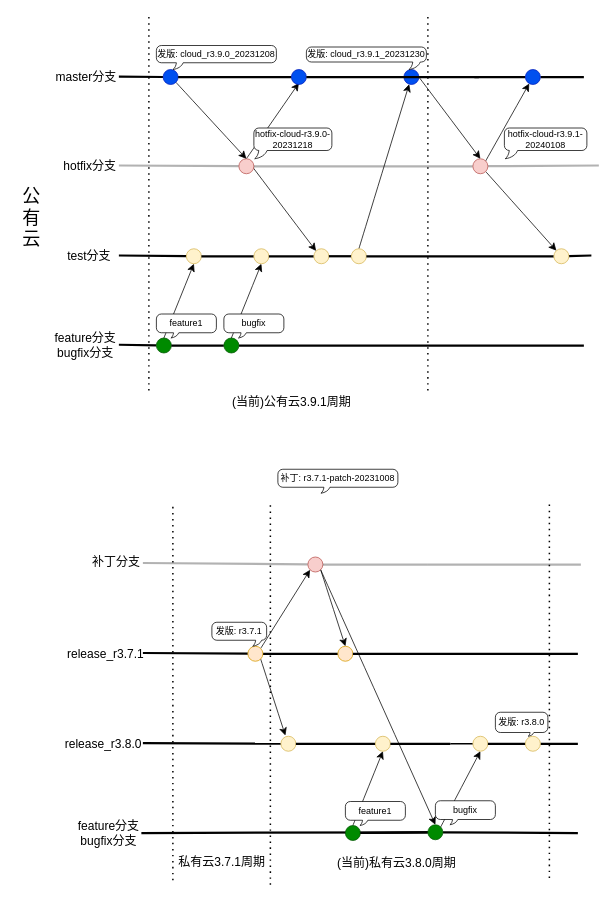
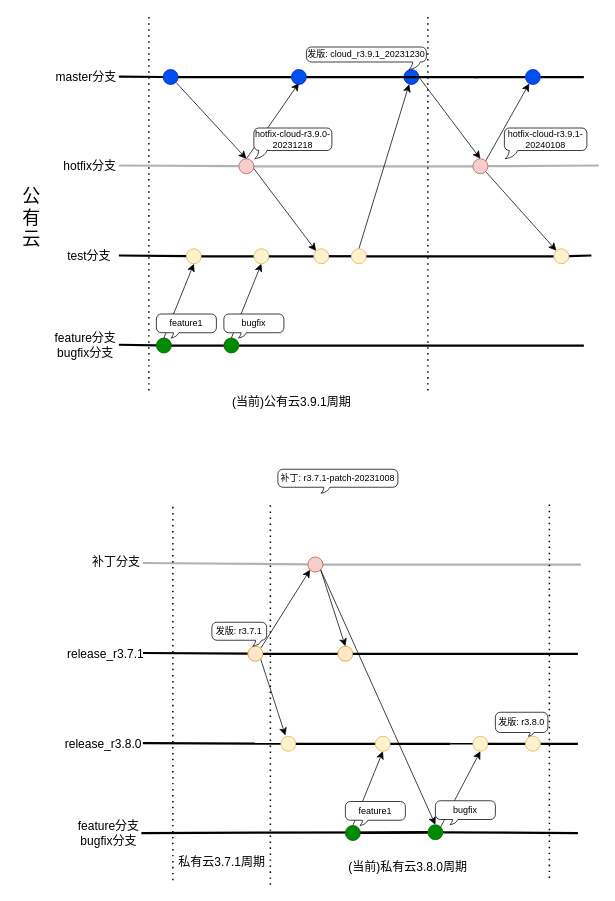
node "发版: cloud_r3.9.0_20231208": removed
node "(当前)私有云3.8.0周期": moved (396, 863) -> (408, 867)
